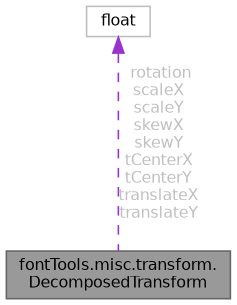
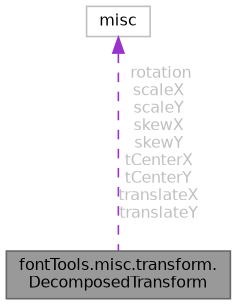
node "float": label "float" -> "misc"
